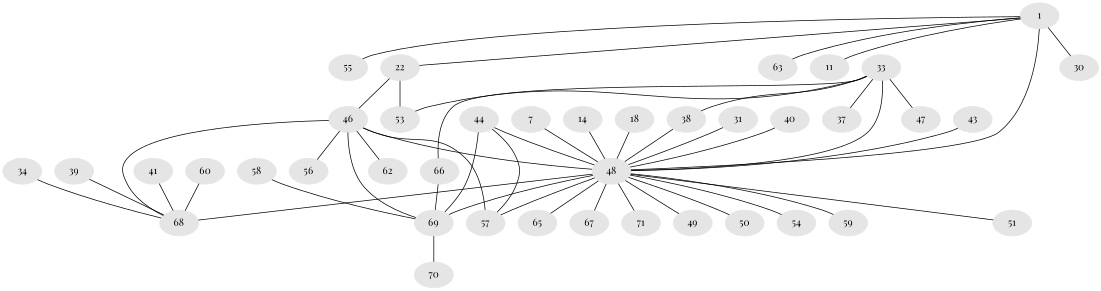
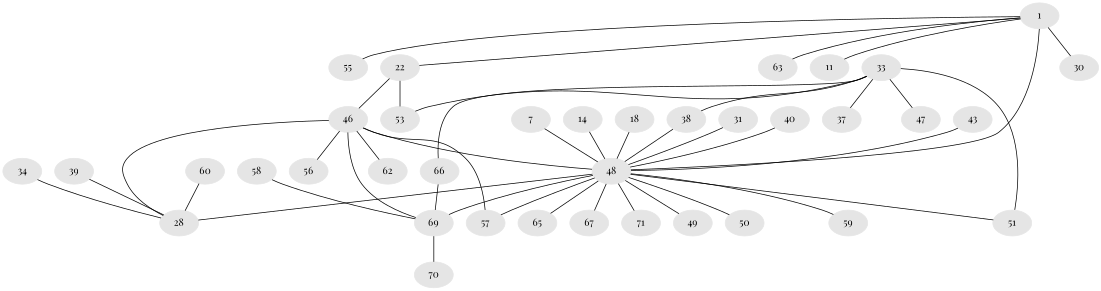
node "44": removed
edge "33" -- "48": now "33" -- "51"
node "41": removed
node "68": label "68" -> "28"
node "54": removed
